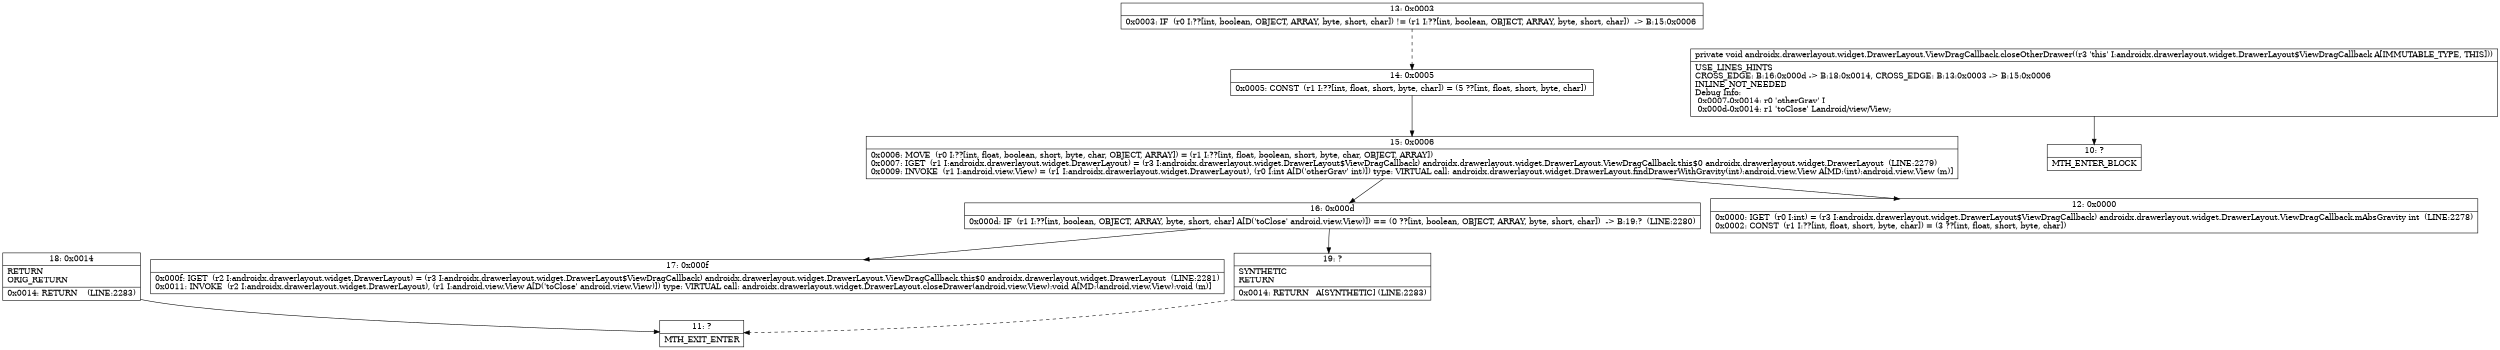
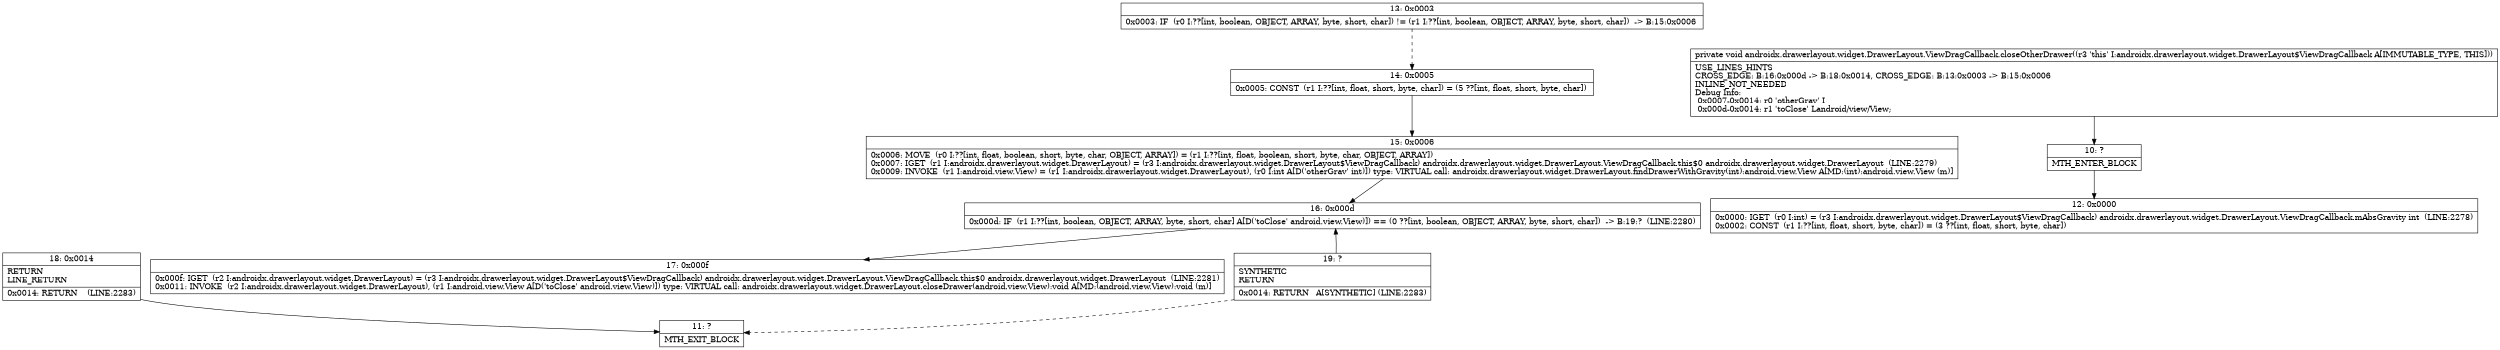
edge "15: 0x0006" -> "12: 0x0000": now "10: ?" -> "12: 0x0000"
edge "16: 0x000d" -> "19: ?": reversed
node "18: 0x0014": text "ORIG_RETURN" -> "LINE_RETURN"
node "11: ?": text "MTH_EXIT_ENTER" -> "MTH_EXIT_BLOCK"
